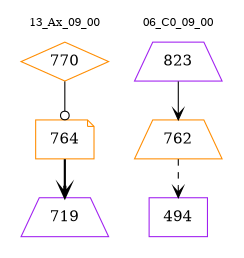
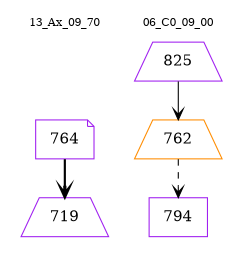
cluster "13_Ax_09_00": label "13_Ax_09_00" -> "13_Ax_09_70"
node "770": removed
node "823": label "823" -> "825"
node "764": color darkorange -> purple
node "494": label "494" -> "794"
